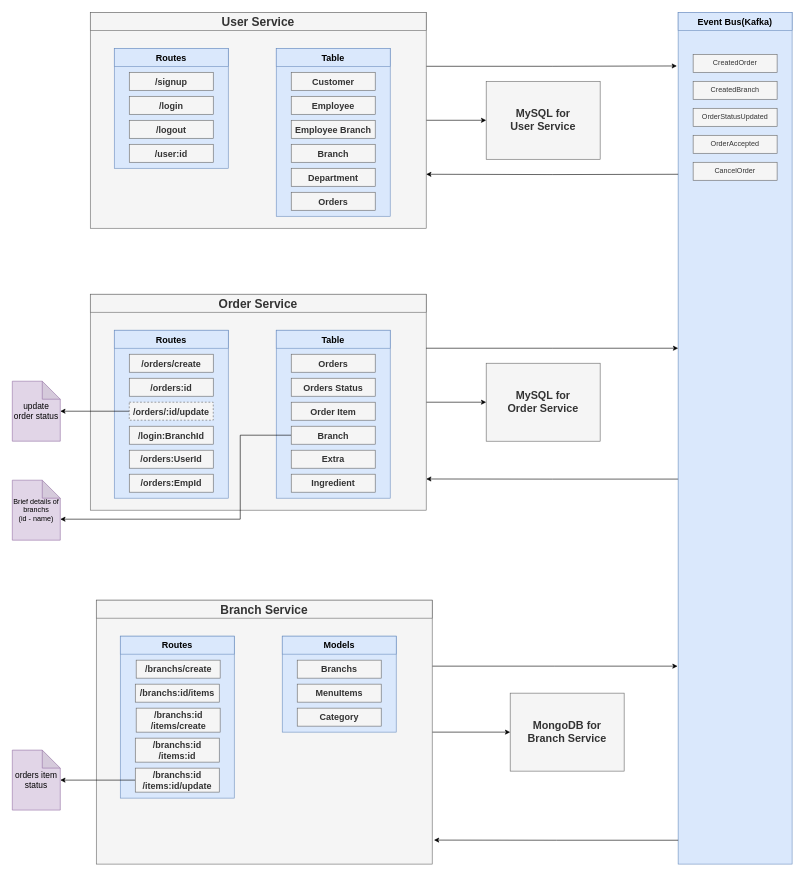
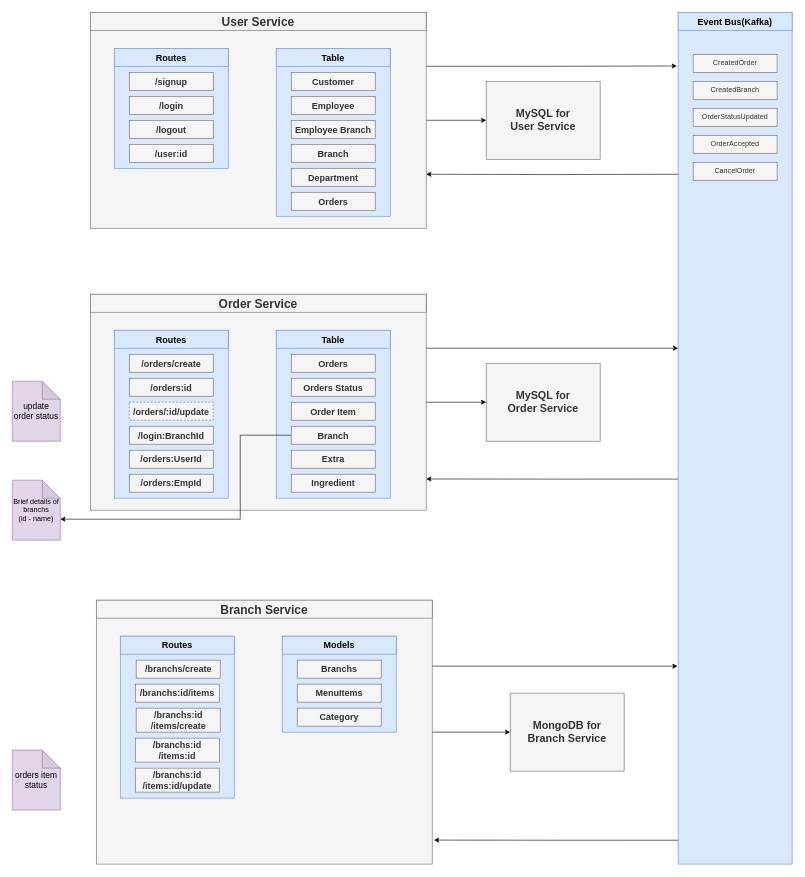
edge "/orders/:id/update" -> "update order status": removed
edge "/branchs:id /items:id/update" -> "orders item status": removed
